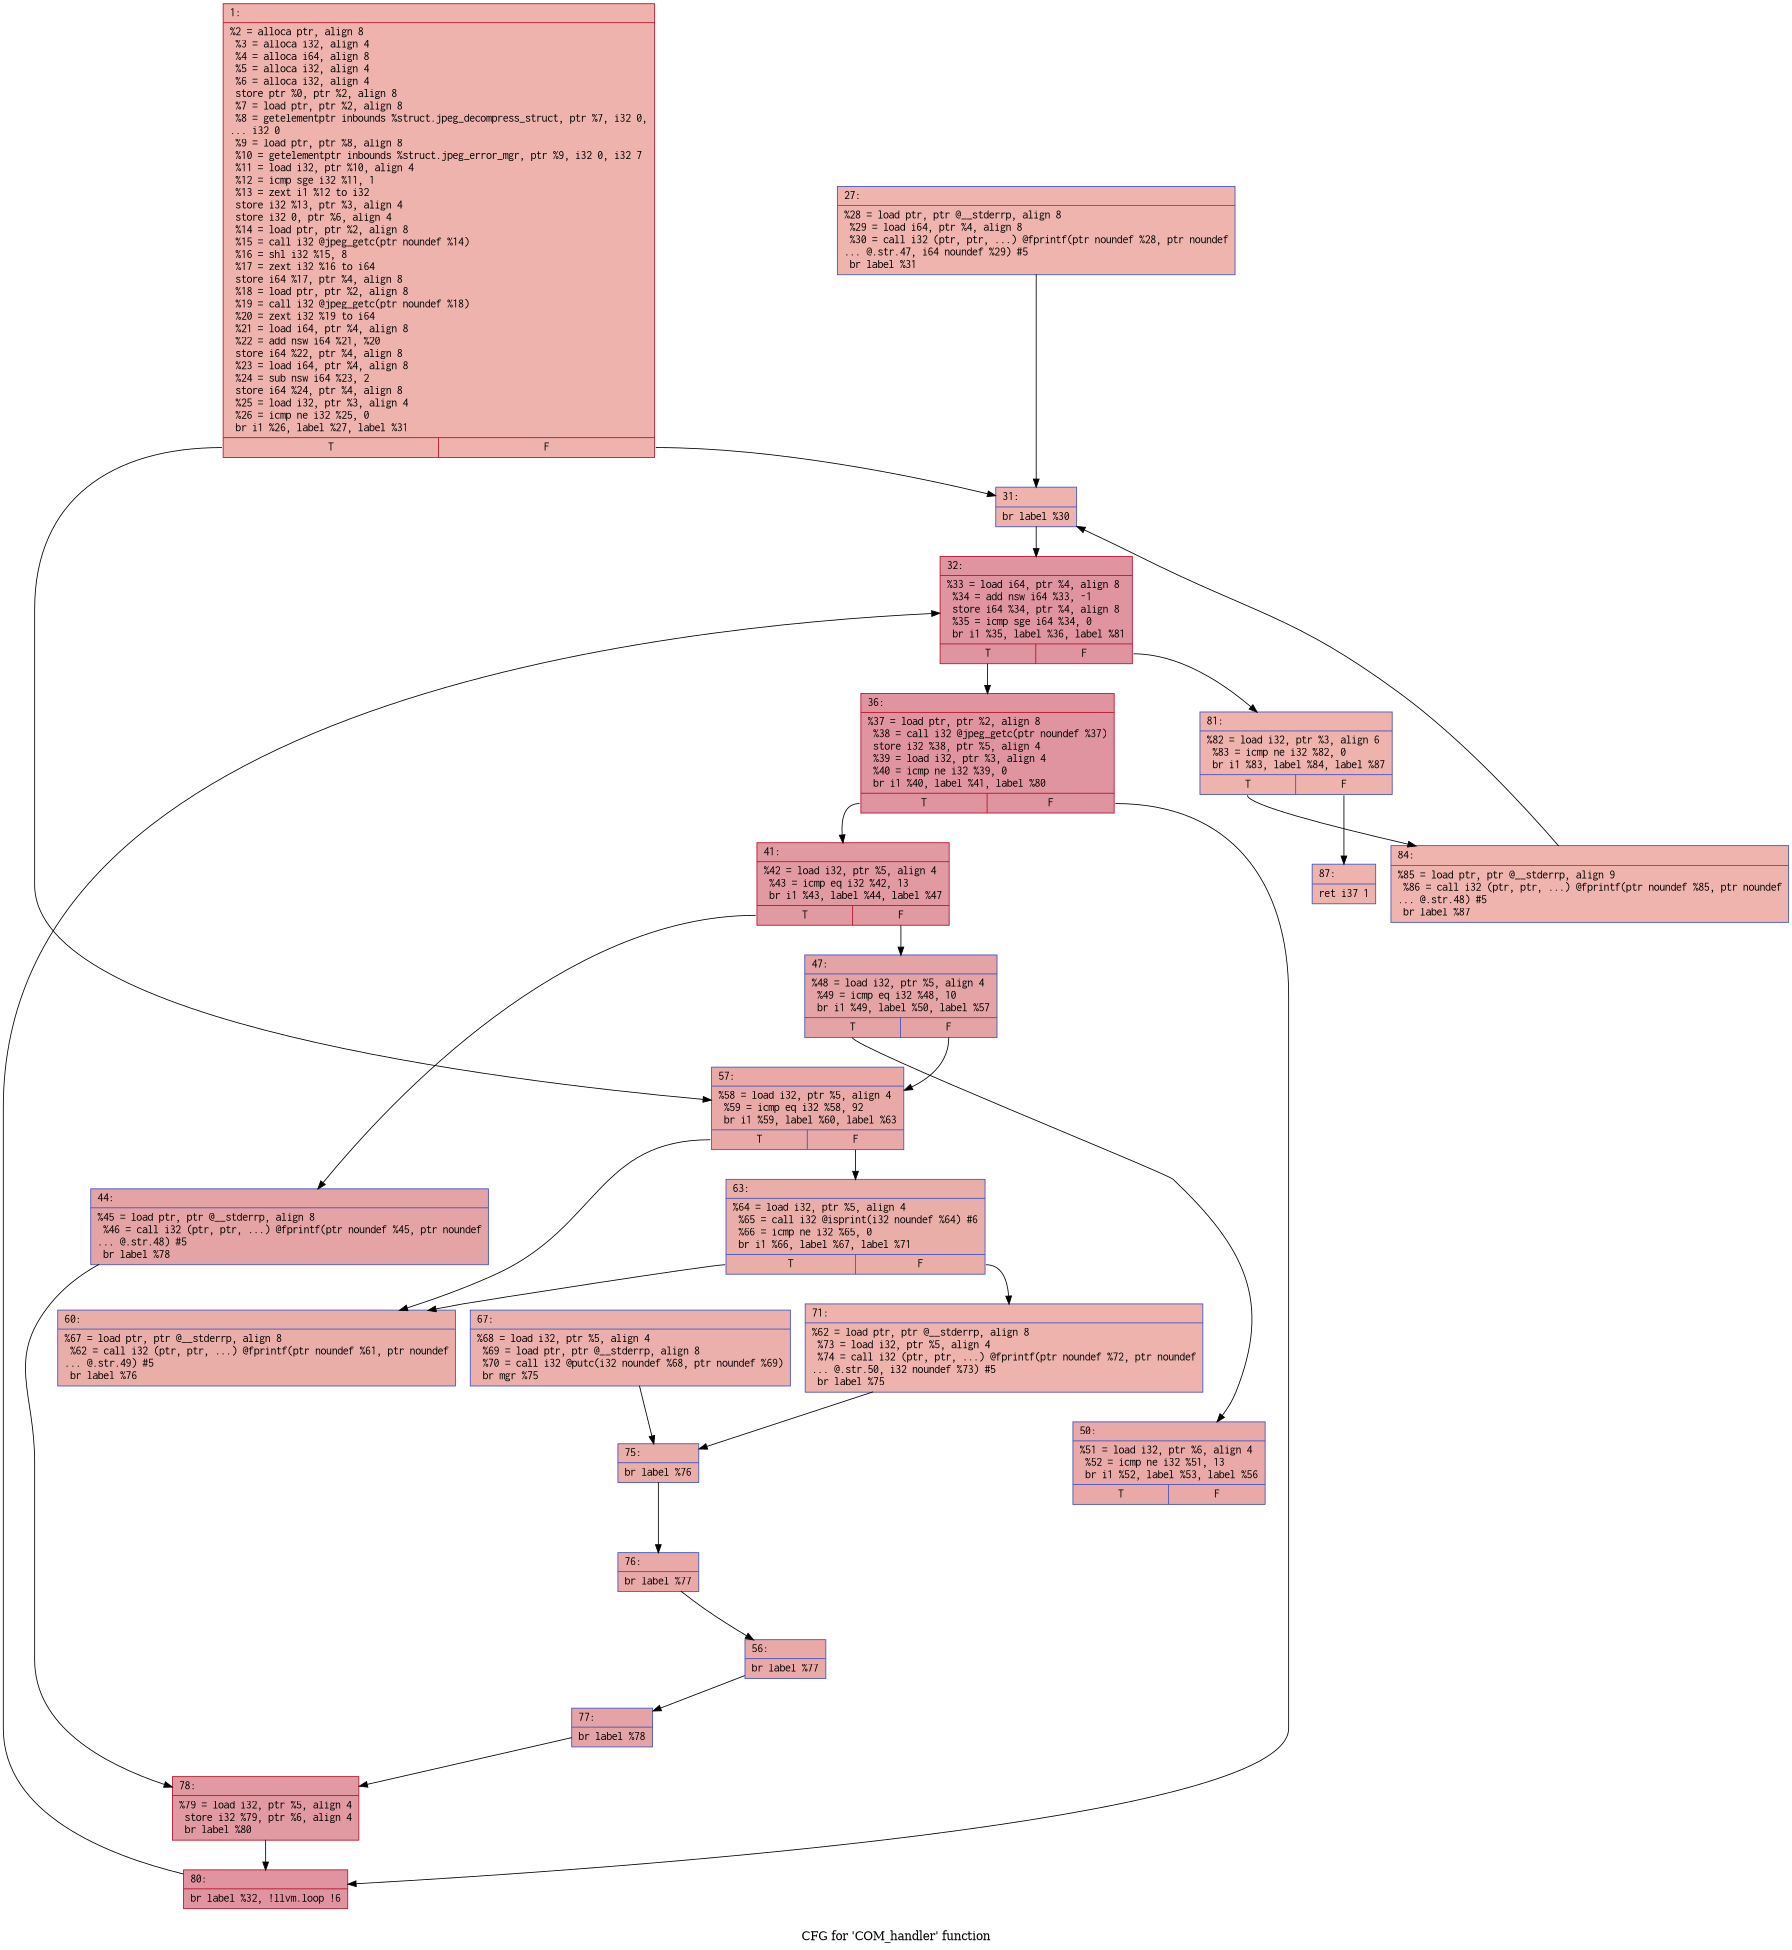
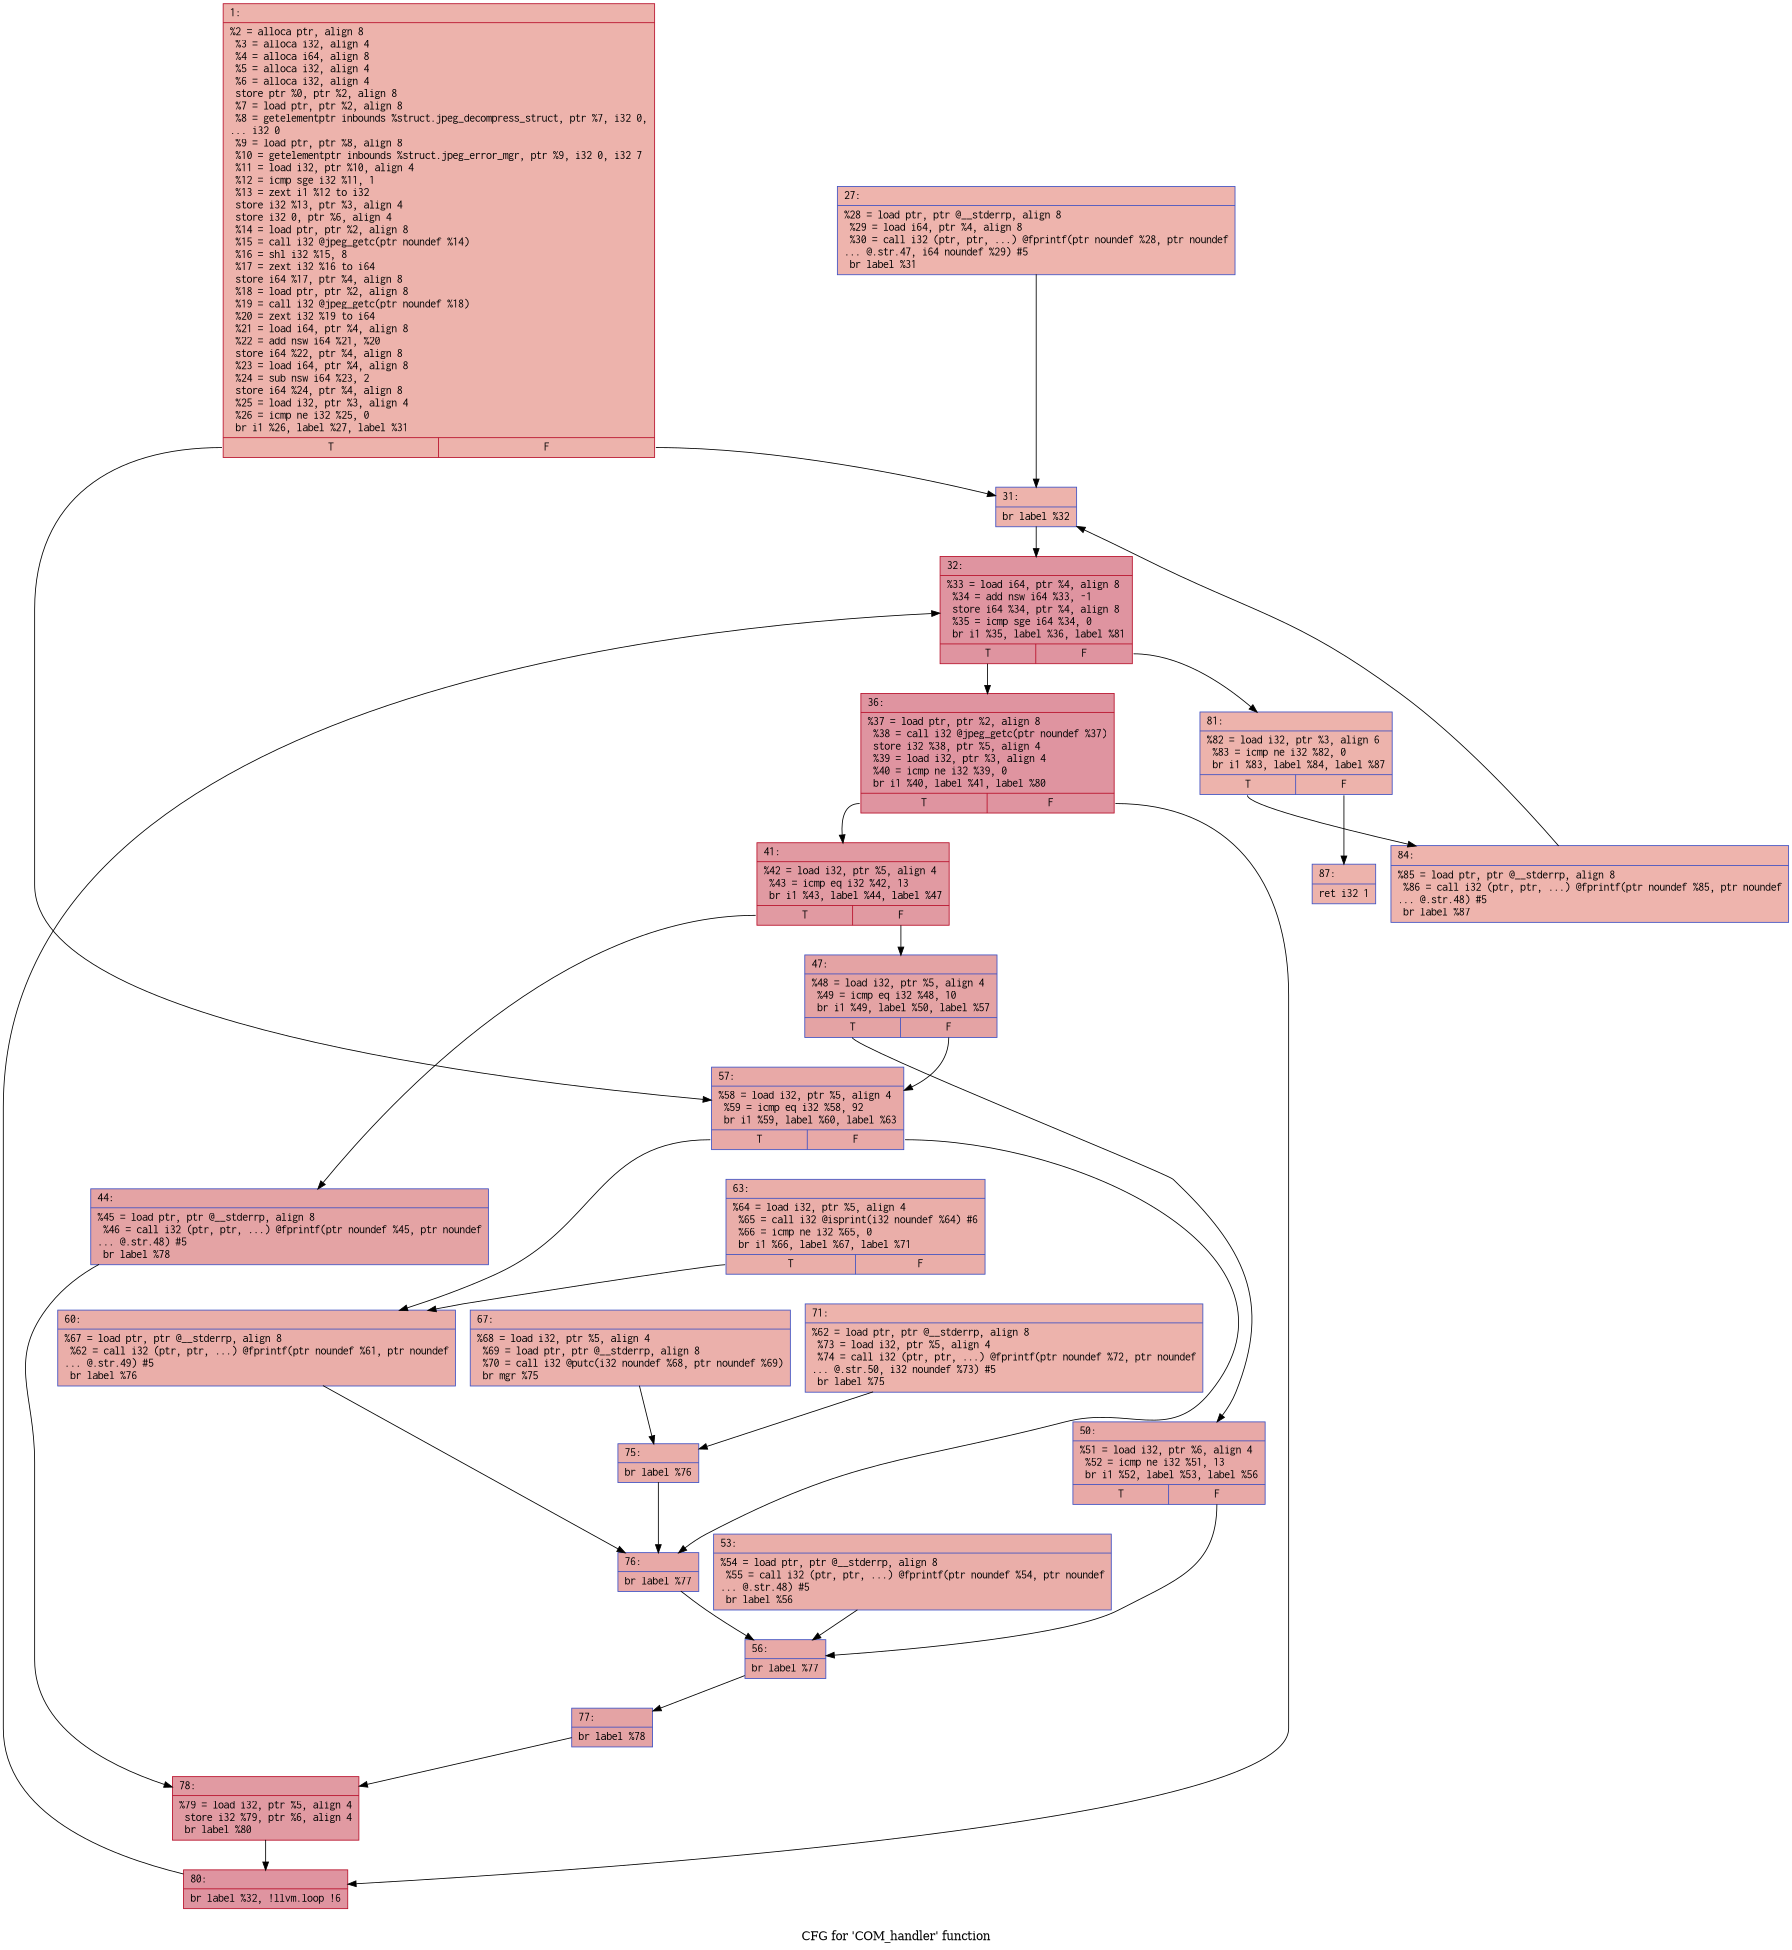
node "31:": text "br label %30" -> "br label %32"
node "84:": text "%85 = load ptr, ptr @__stderrp, align 9" -> "%85 = load ptr, ptr @__stderrp, align 8"
node "87:": text "ret i37 1" -> "ret i32 1"
edge "57:" -> "63:": now "57:" -> "76:"
edge "63:" -> "71:": removed
edge "60:" -> "76:": added
node "53:": added
edge "50:" -> "56:": added
